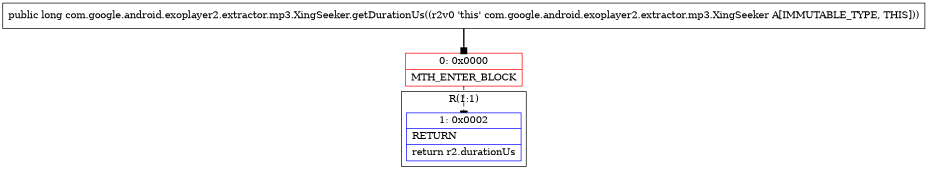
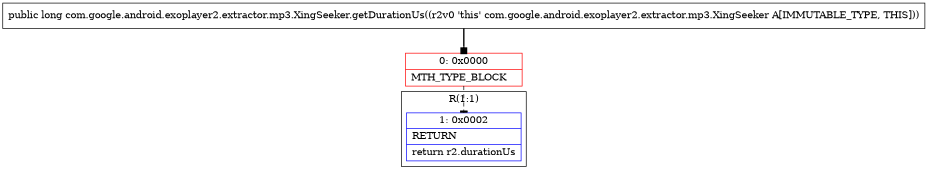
node "0: 0x0000": text "MTH_ENTER_BLOCK" -> "MTH_TYPE_BLOCK"
